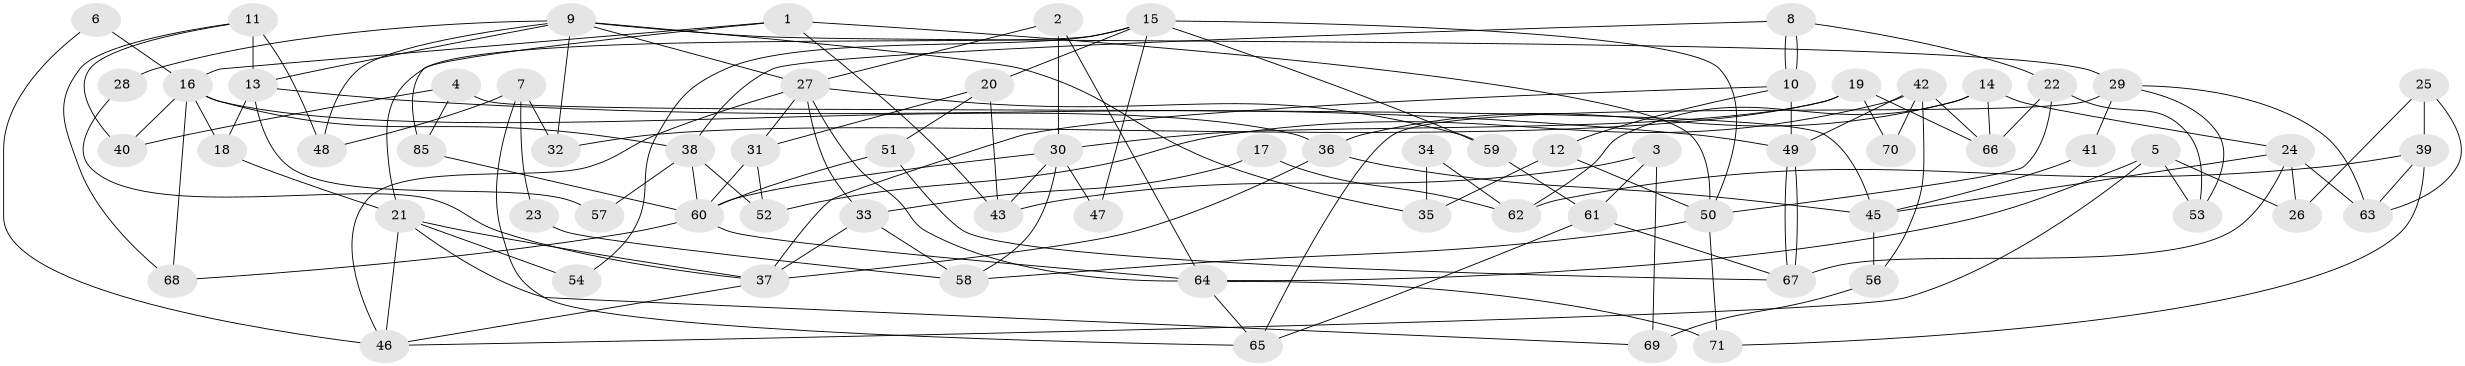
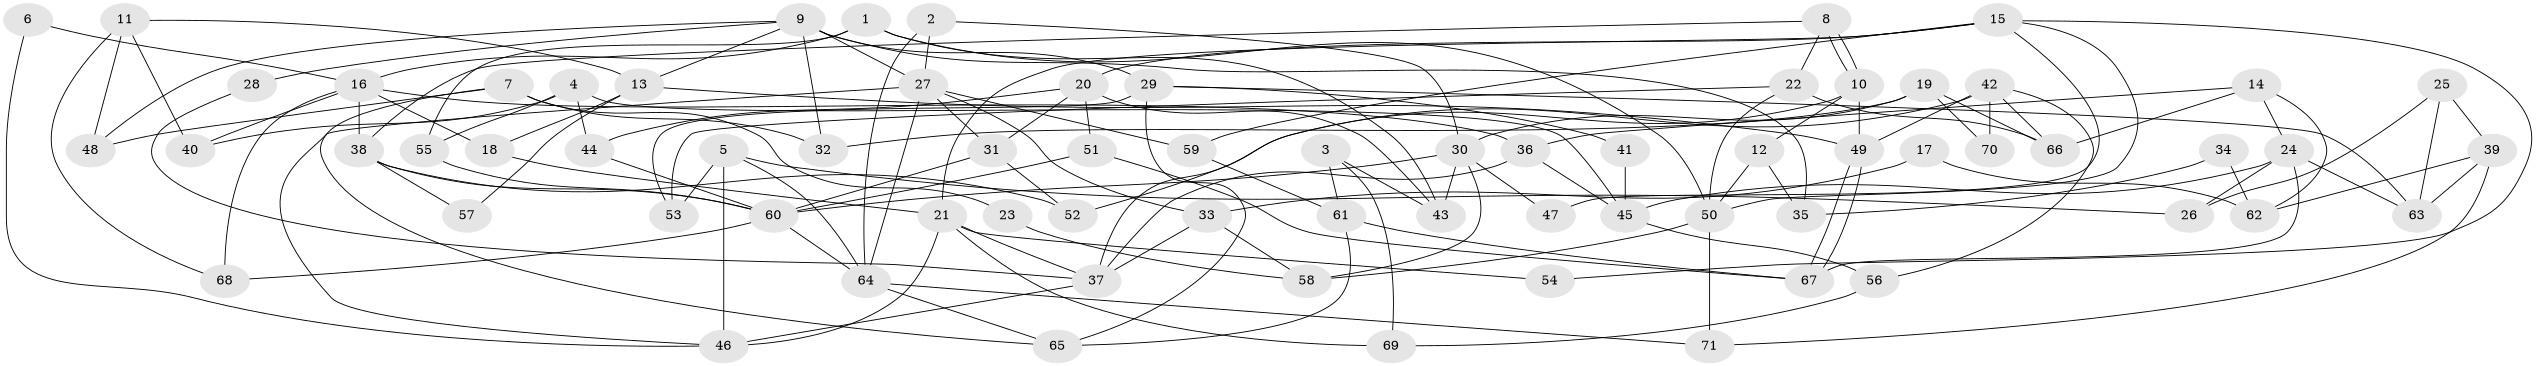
node "85": label "85" -> "55"
node "44": added
